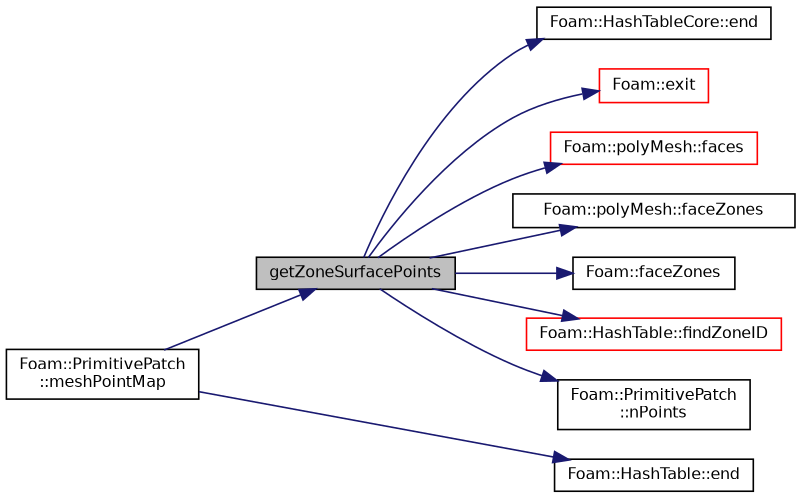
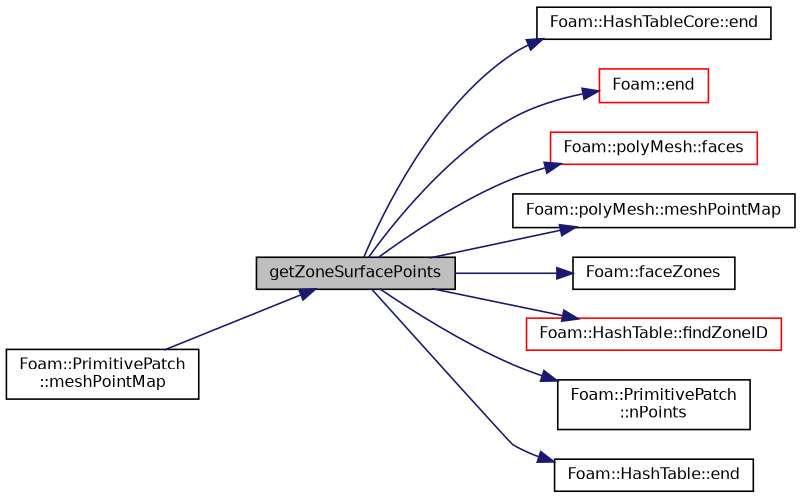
node "Foam::exit": label "Foam::exit" -> "Foam::end"
node "Foam::polyMesh::faceZones": label "Foam::polyMesh::faceZones" -> "Foam::polyMesh::meshPointMap"
edge "Foam::PrimitivePatch ::meshPointMap" -> "Foam::HashTable::end": now "getZoneSurfacePoints" -> "Foam::HashTable::end"
